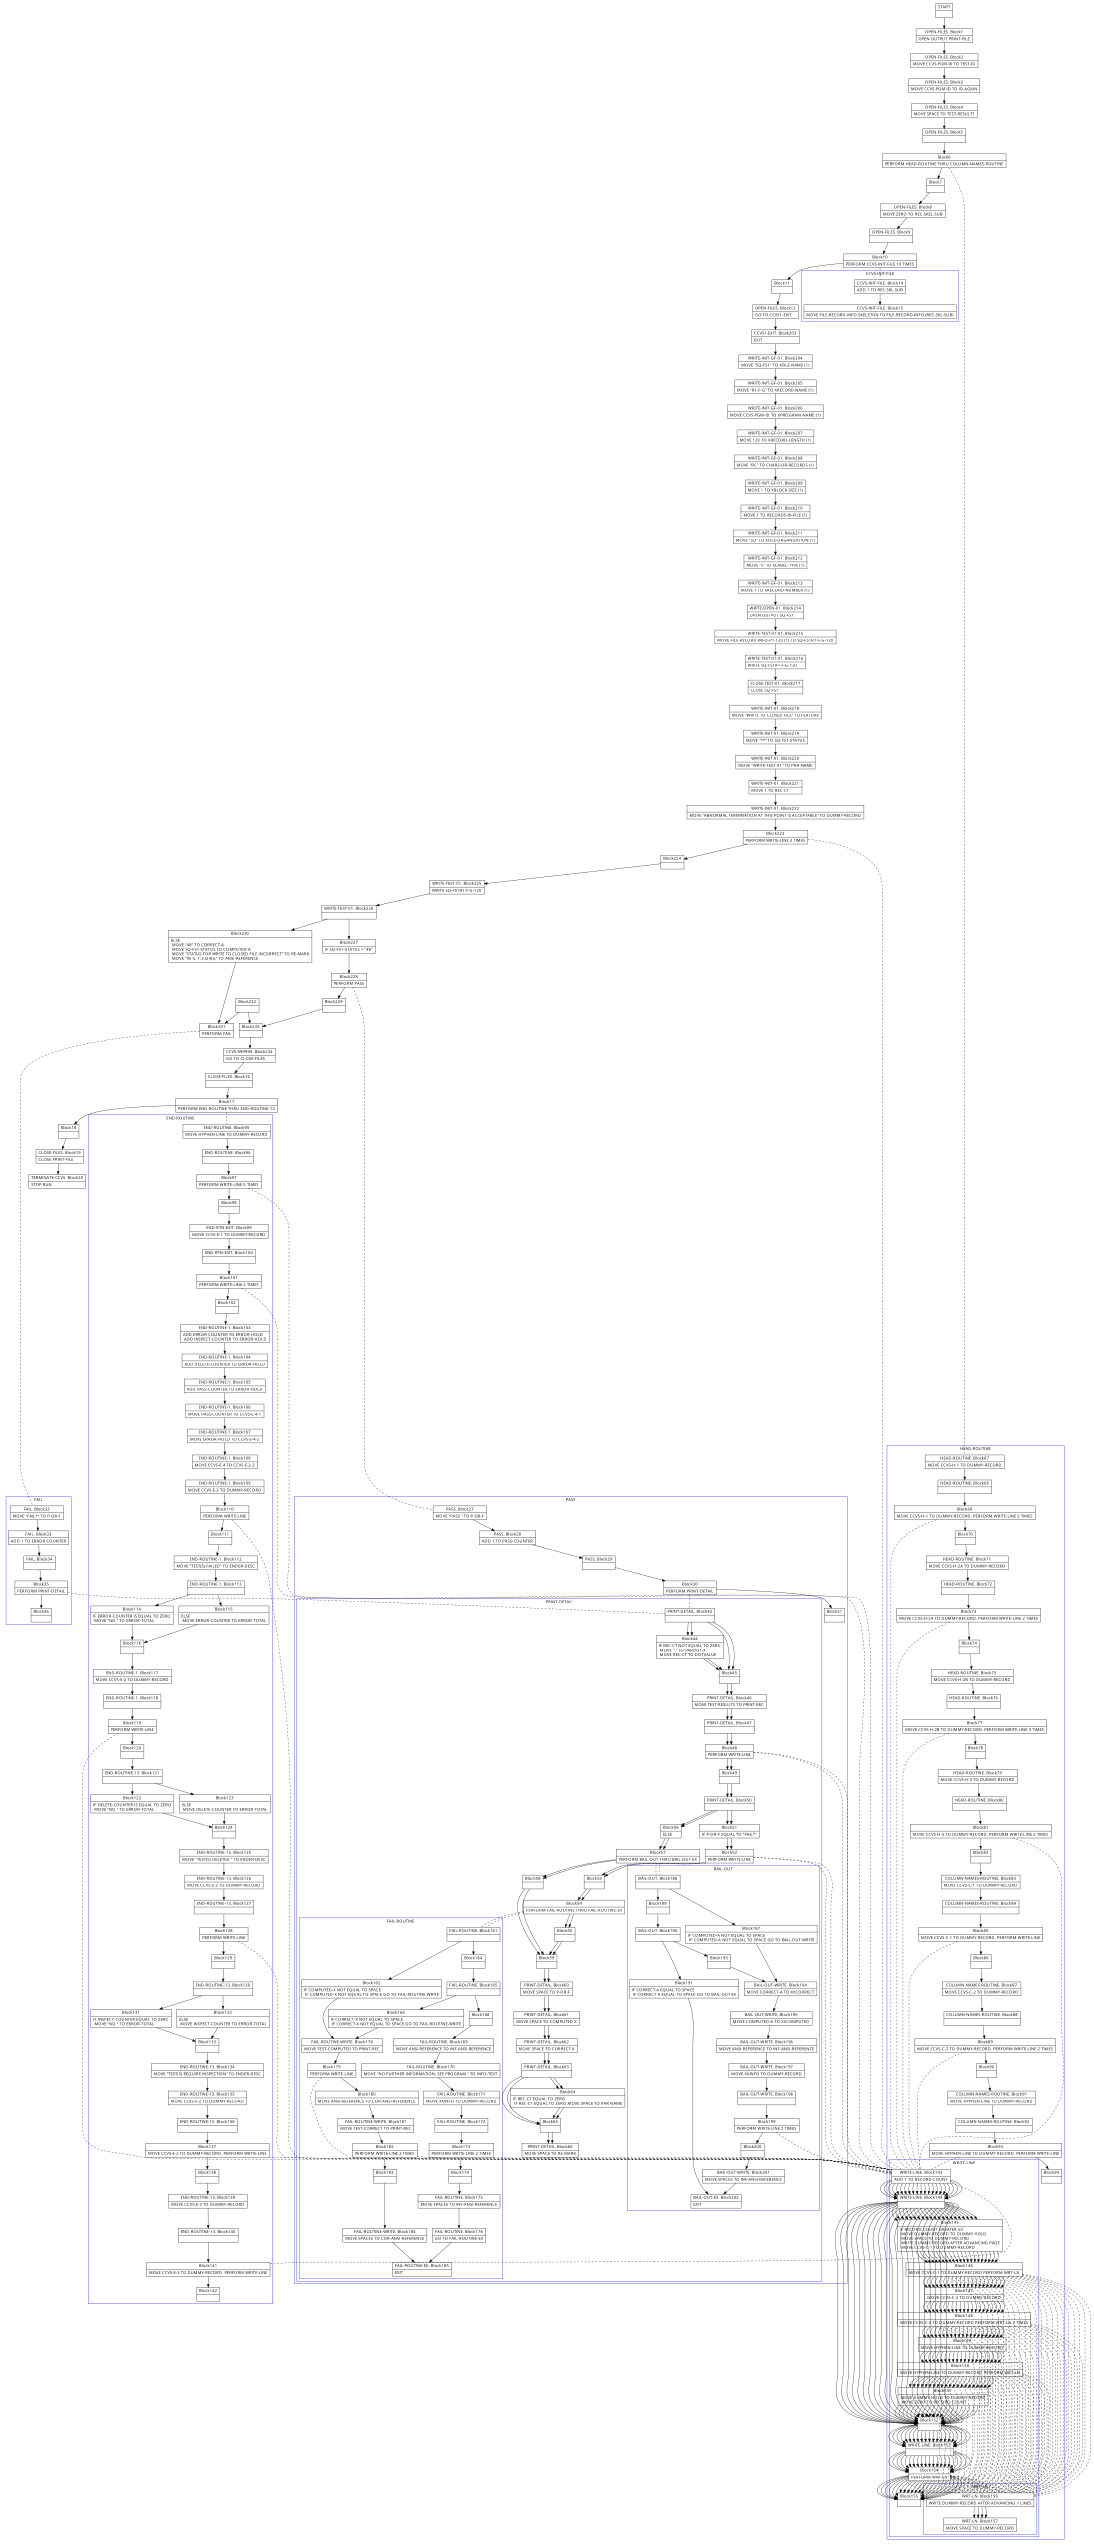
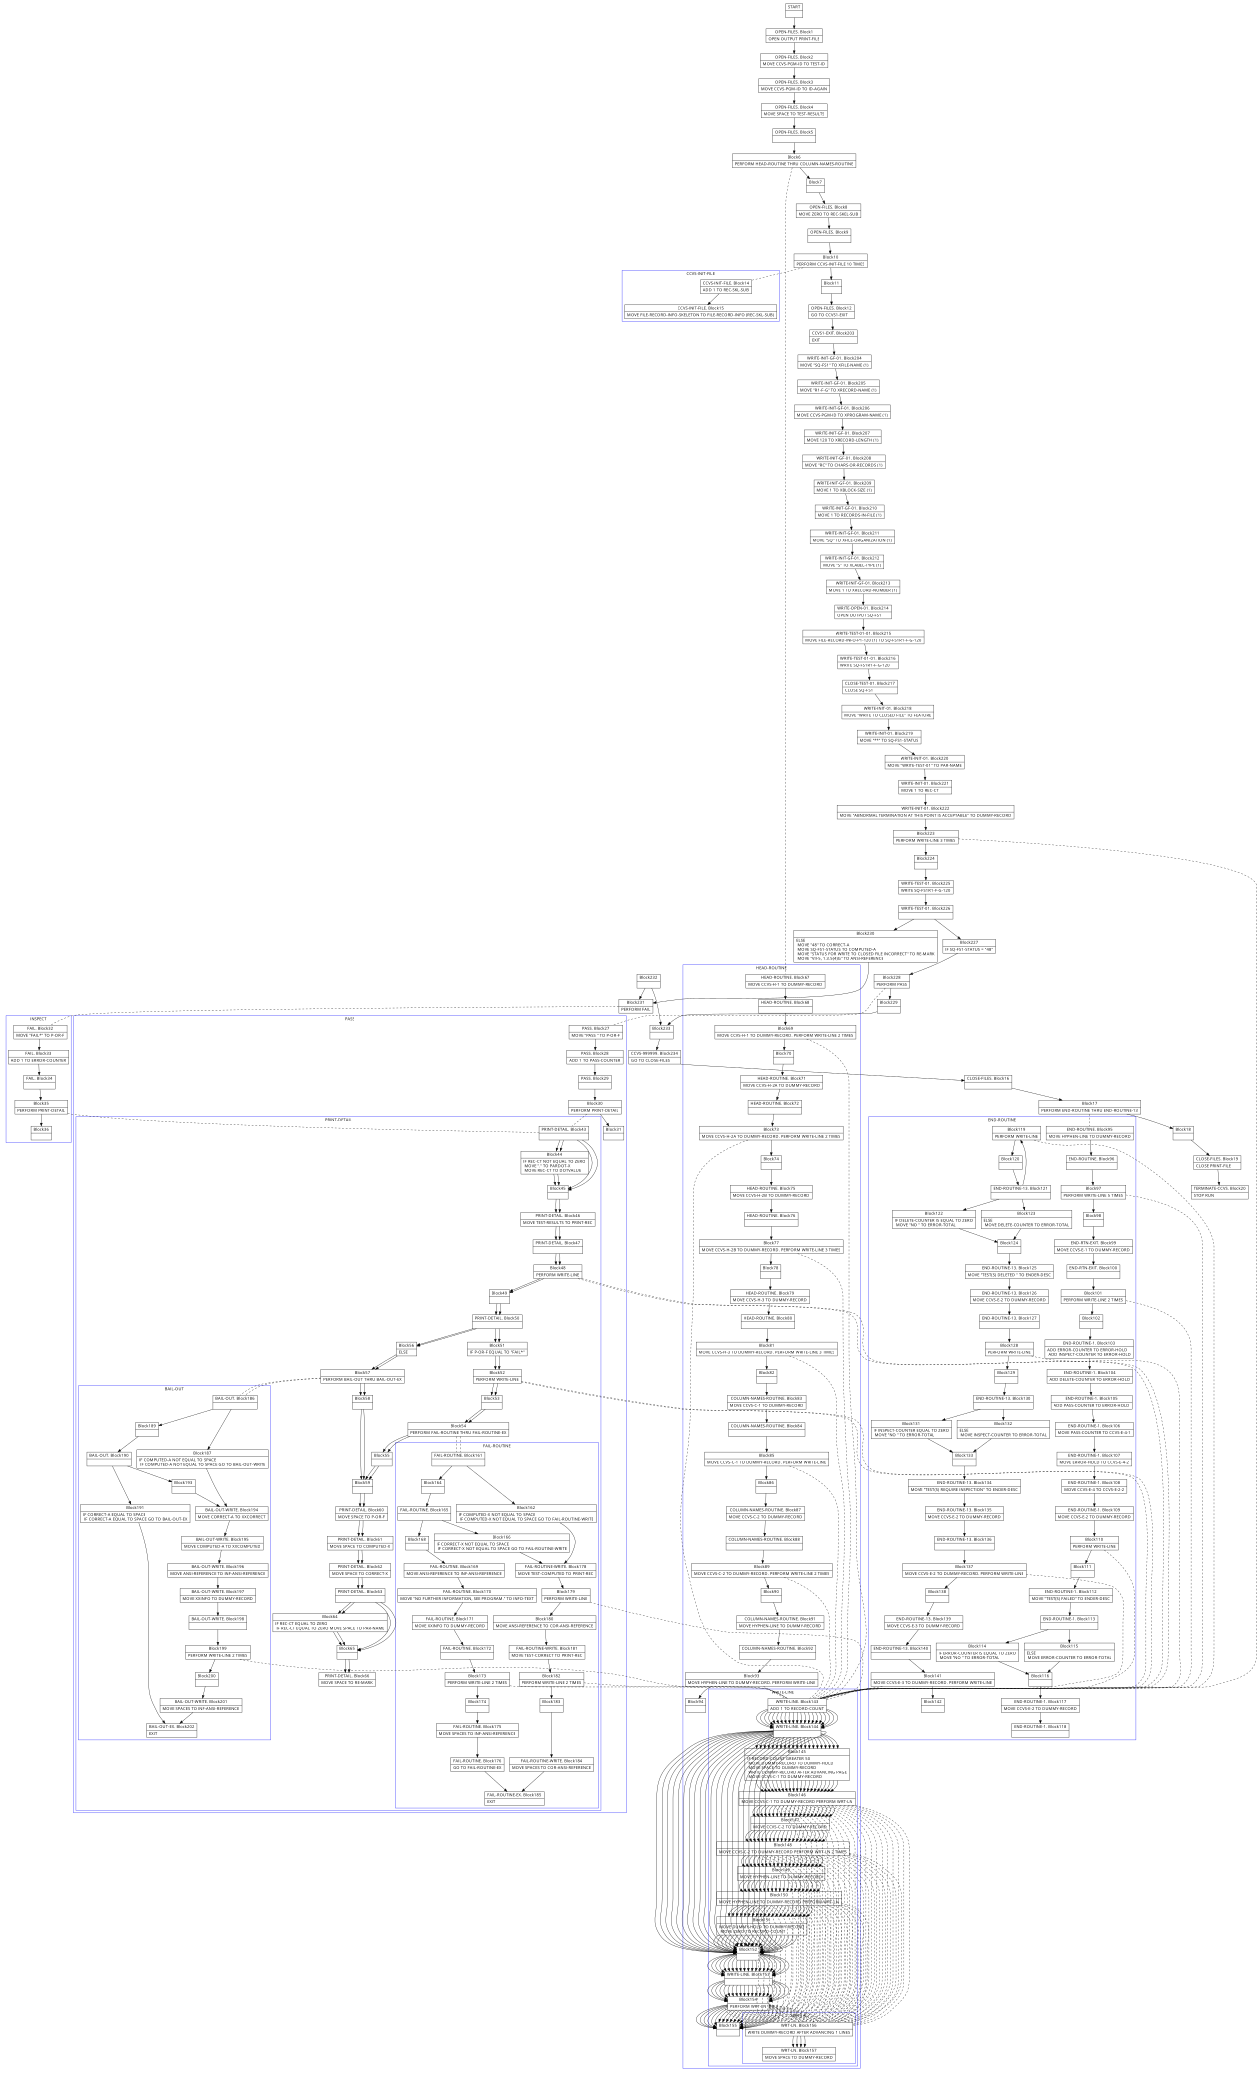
cluster "FAIL": label "FAIL" -> "INSPECT"
edge "END-ROUTINE-1. Block118" -> "Block119": now "END-ROUTINE-13. Block121" -> "Block119"
